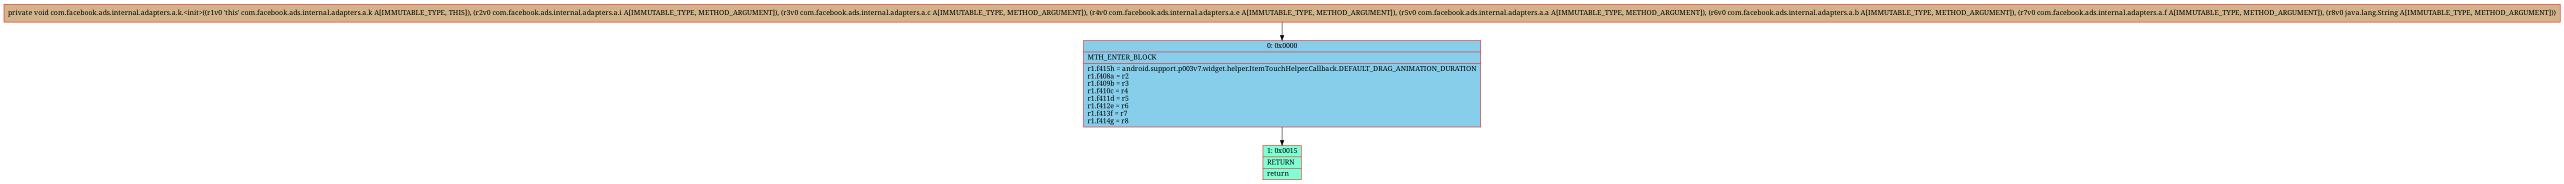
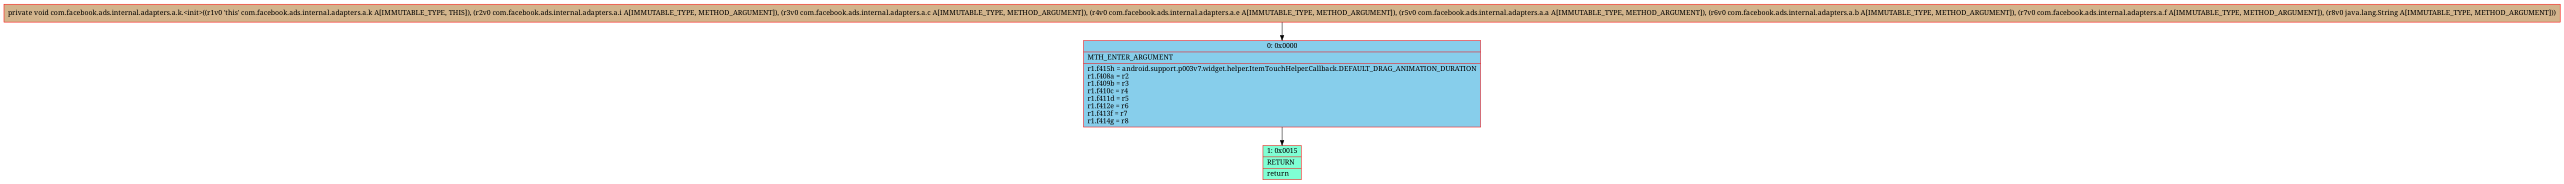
node "0: 0x0000": text "MTH_ENTER_BLOCK" -> "MTH_ENTER_ARGUMENT"
